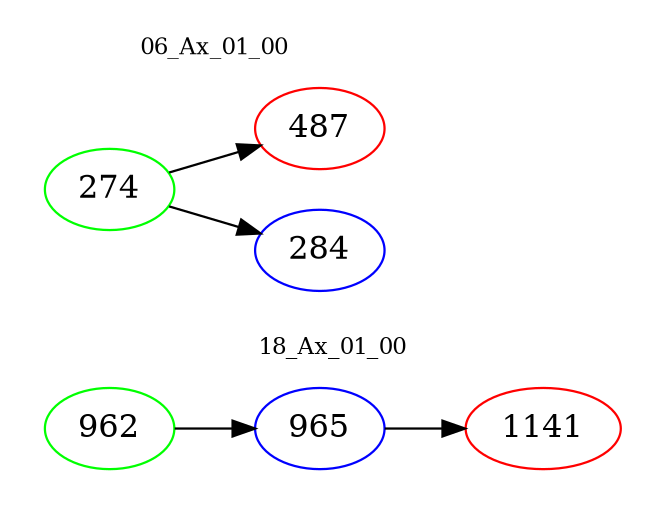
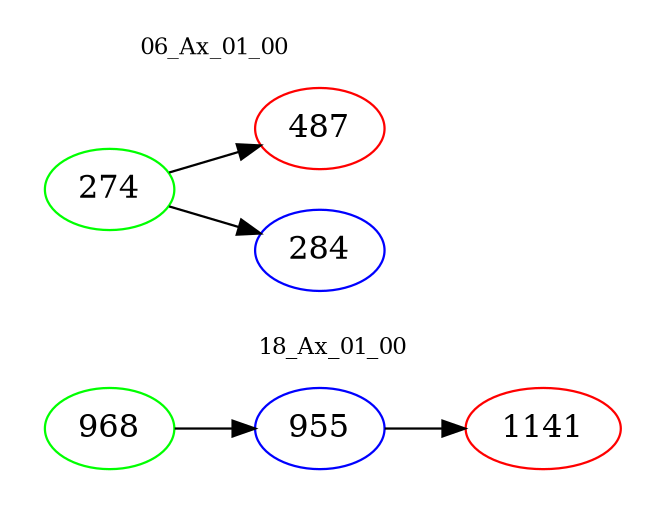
node "962": label "962" -> "968"
node "965": label "965" -> "955"
